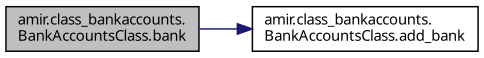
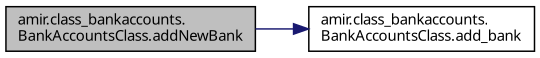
node "amir.class_bankaccounts. BankAccountsClass.bank": label "amir.class_bankaccounts. BankAccountsClass.bank" -> "amir.class_bankaccounts. BankAccountsClass.addNewBank"
